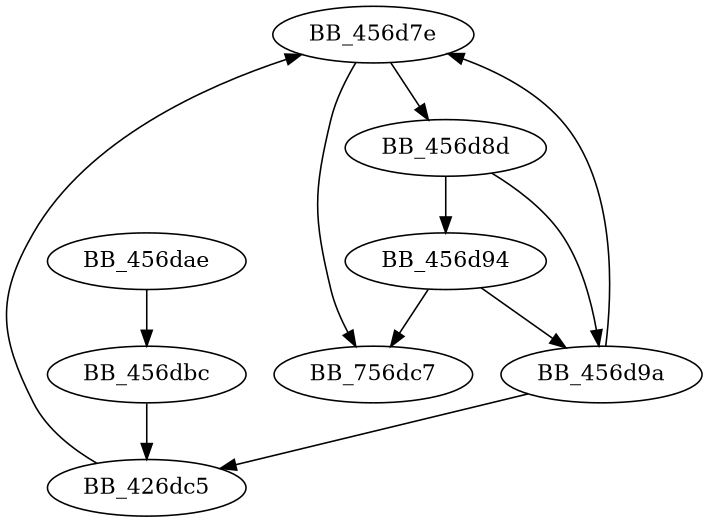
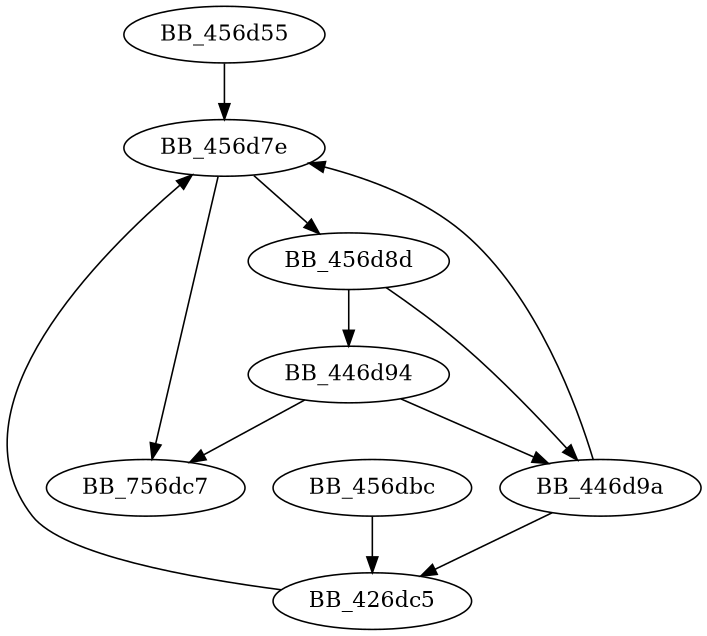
node "BB_456d55": added
node "BB_456dae": removed
node "BB_456d94": label "BB_456d94" -> "BB_446d94"
node "BB_456d9a": label "BB_456d9a" -> "BB_446d9a"
